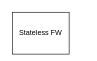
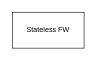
node "Stateless FW": size 57x42 -> 72x36
